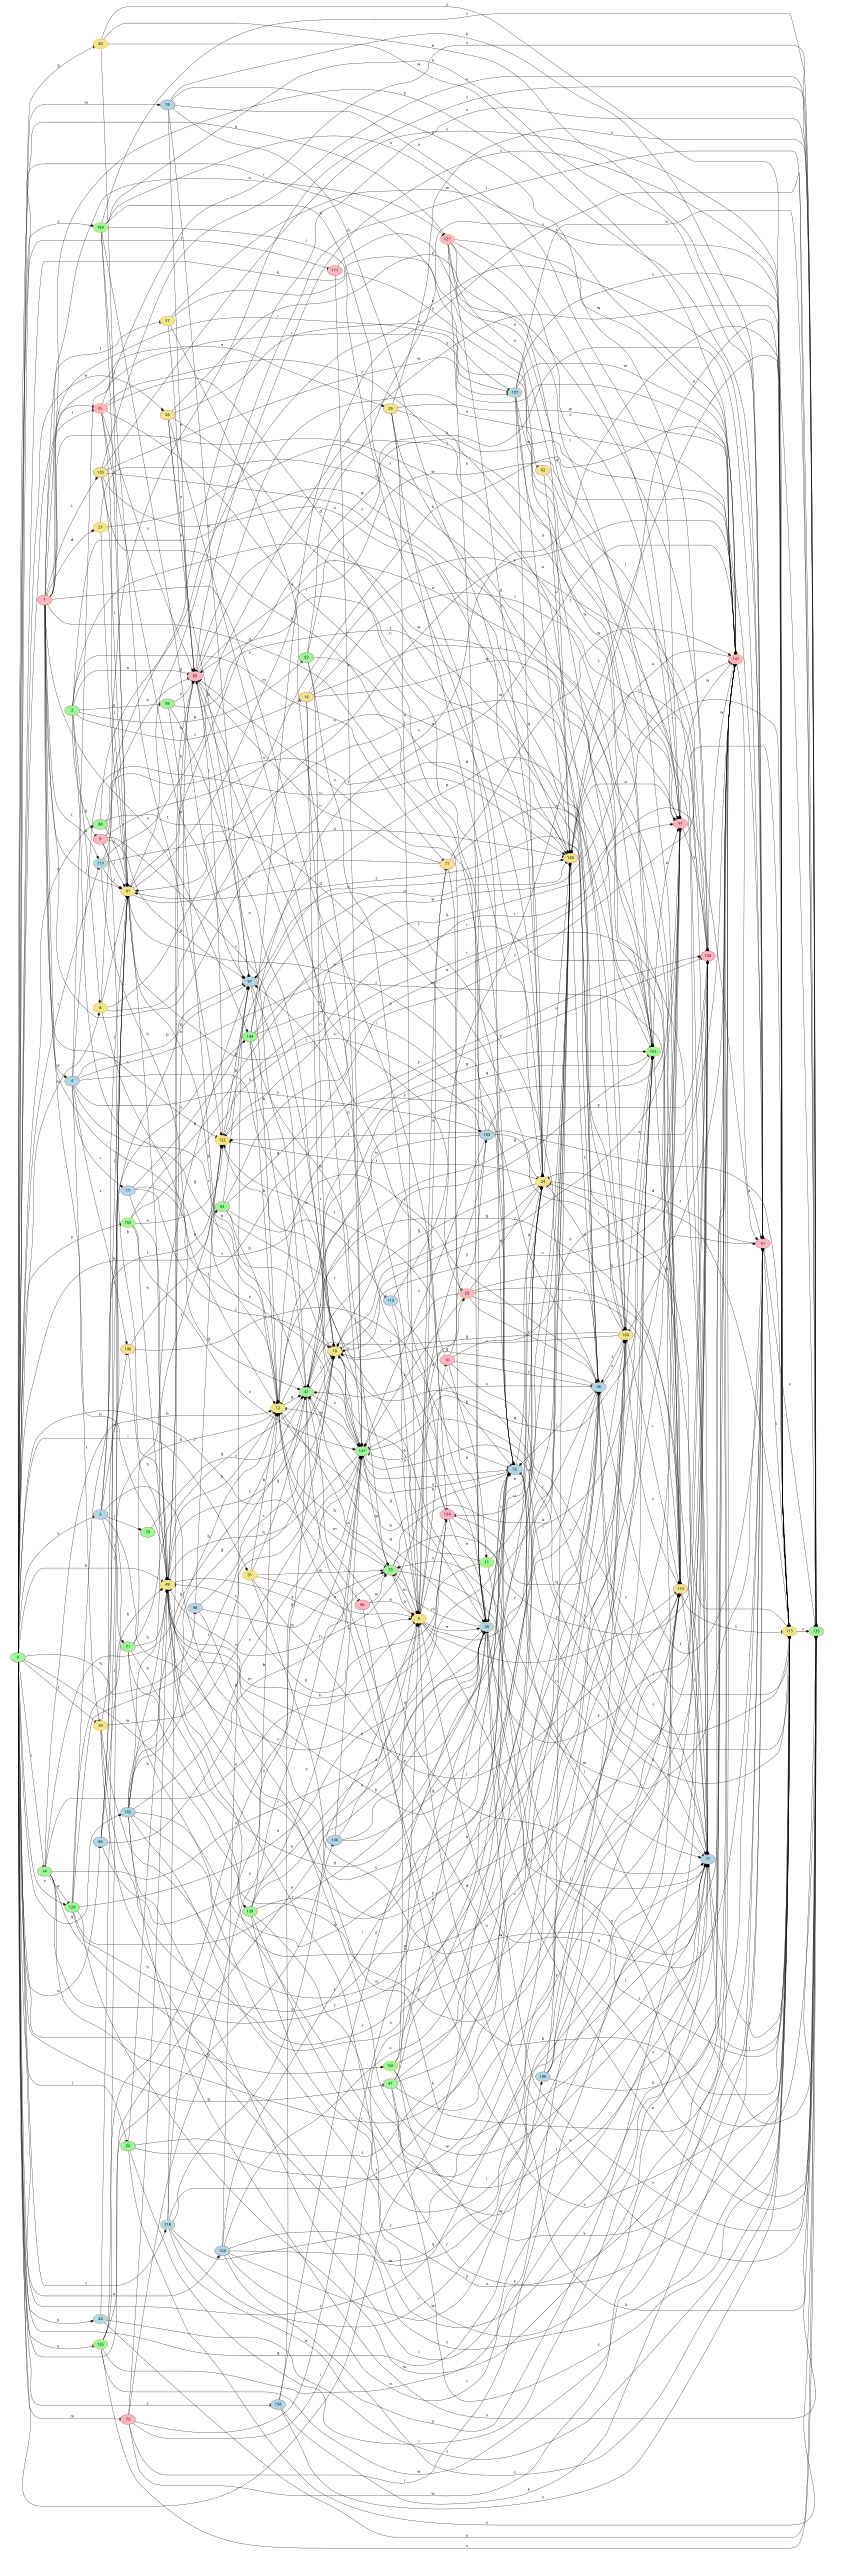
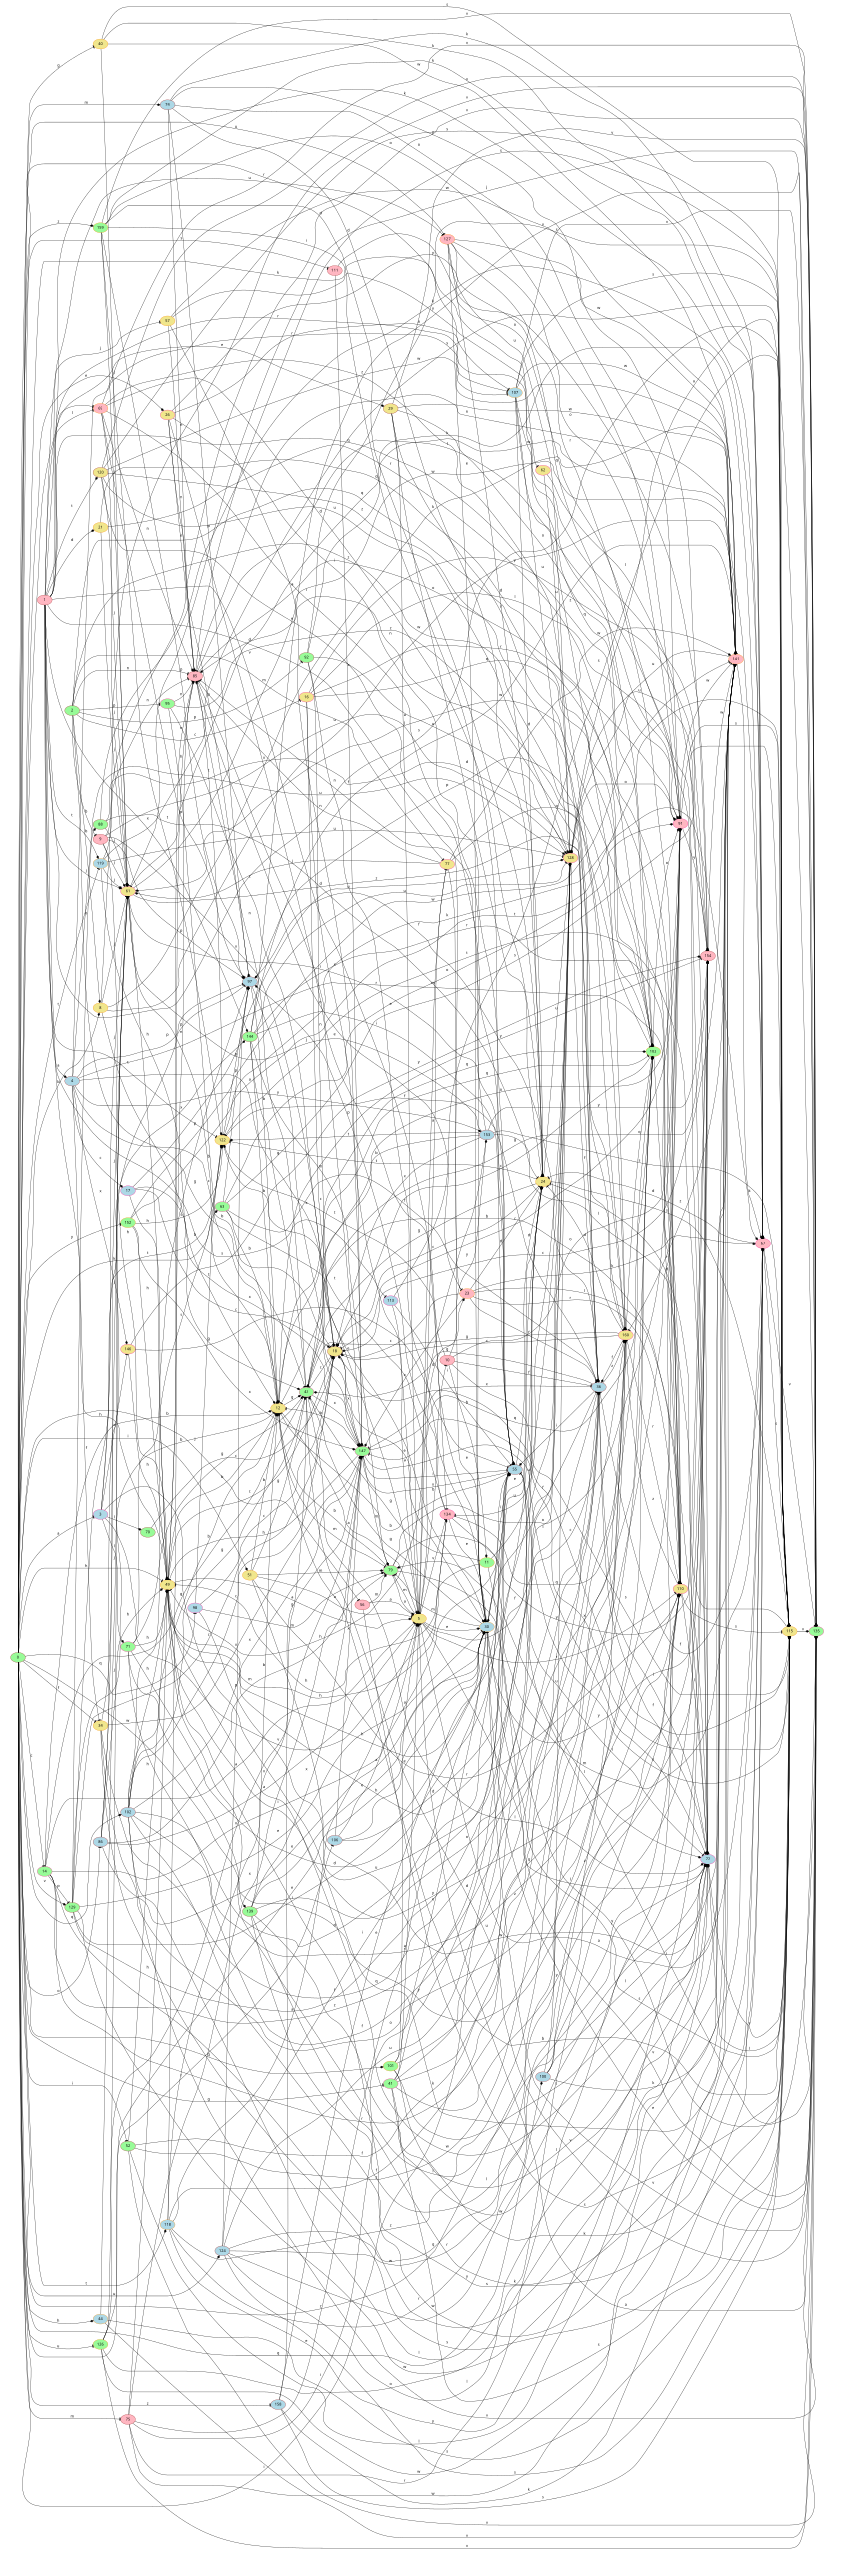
edge "91" -> "115": added, label "s"
edge "0" -> "88": now "129" -> "88"
edge "153" -> "147": now "153" -> "18"
edge "86" -> "5": added, label "a"
